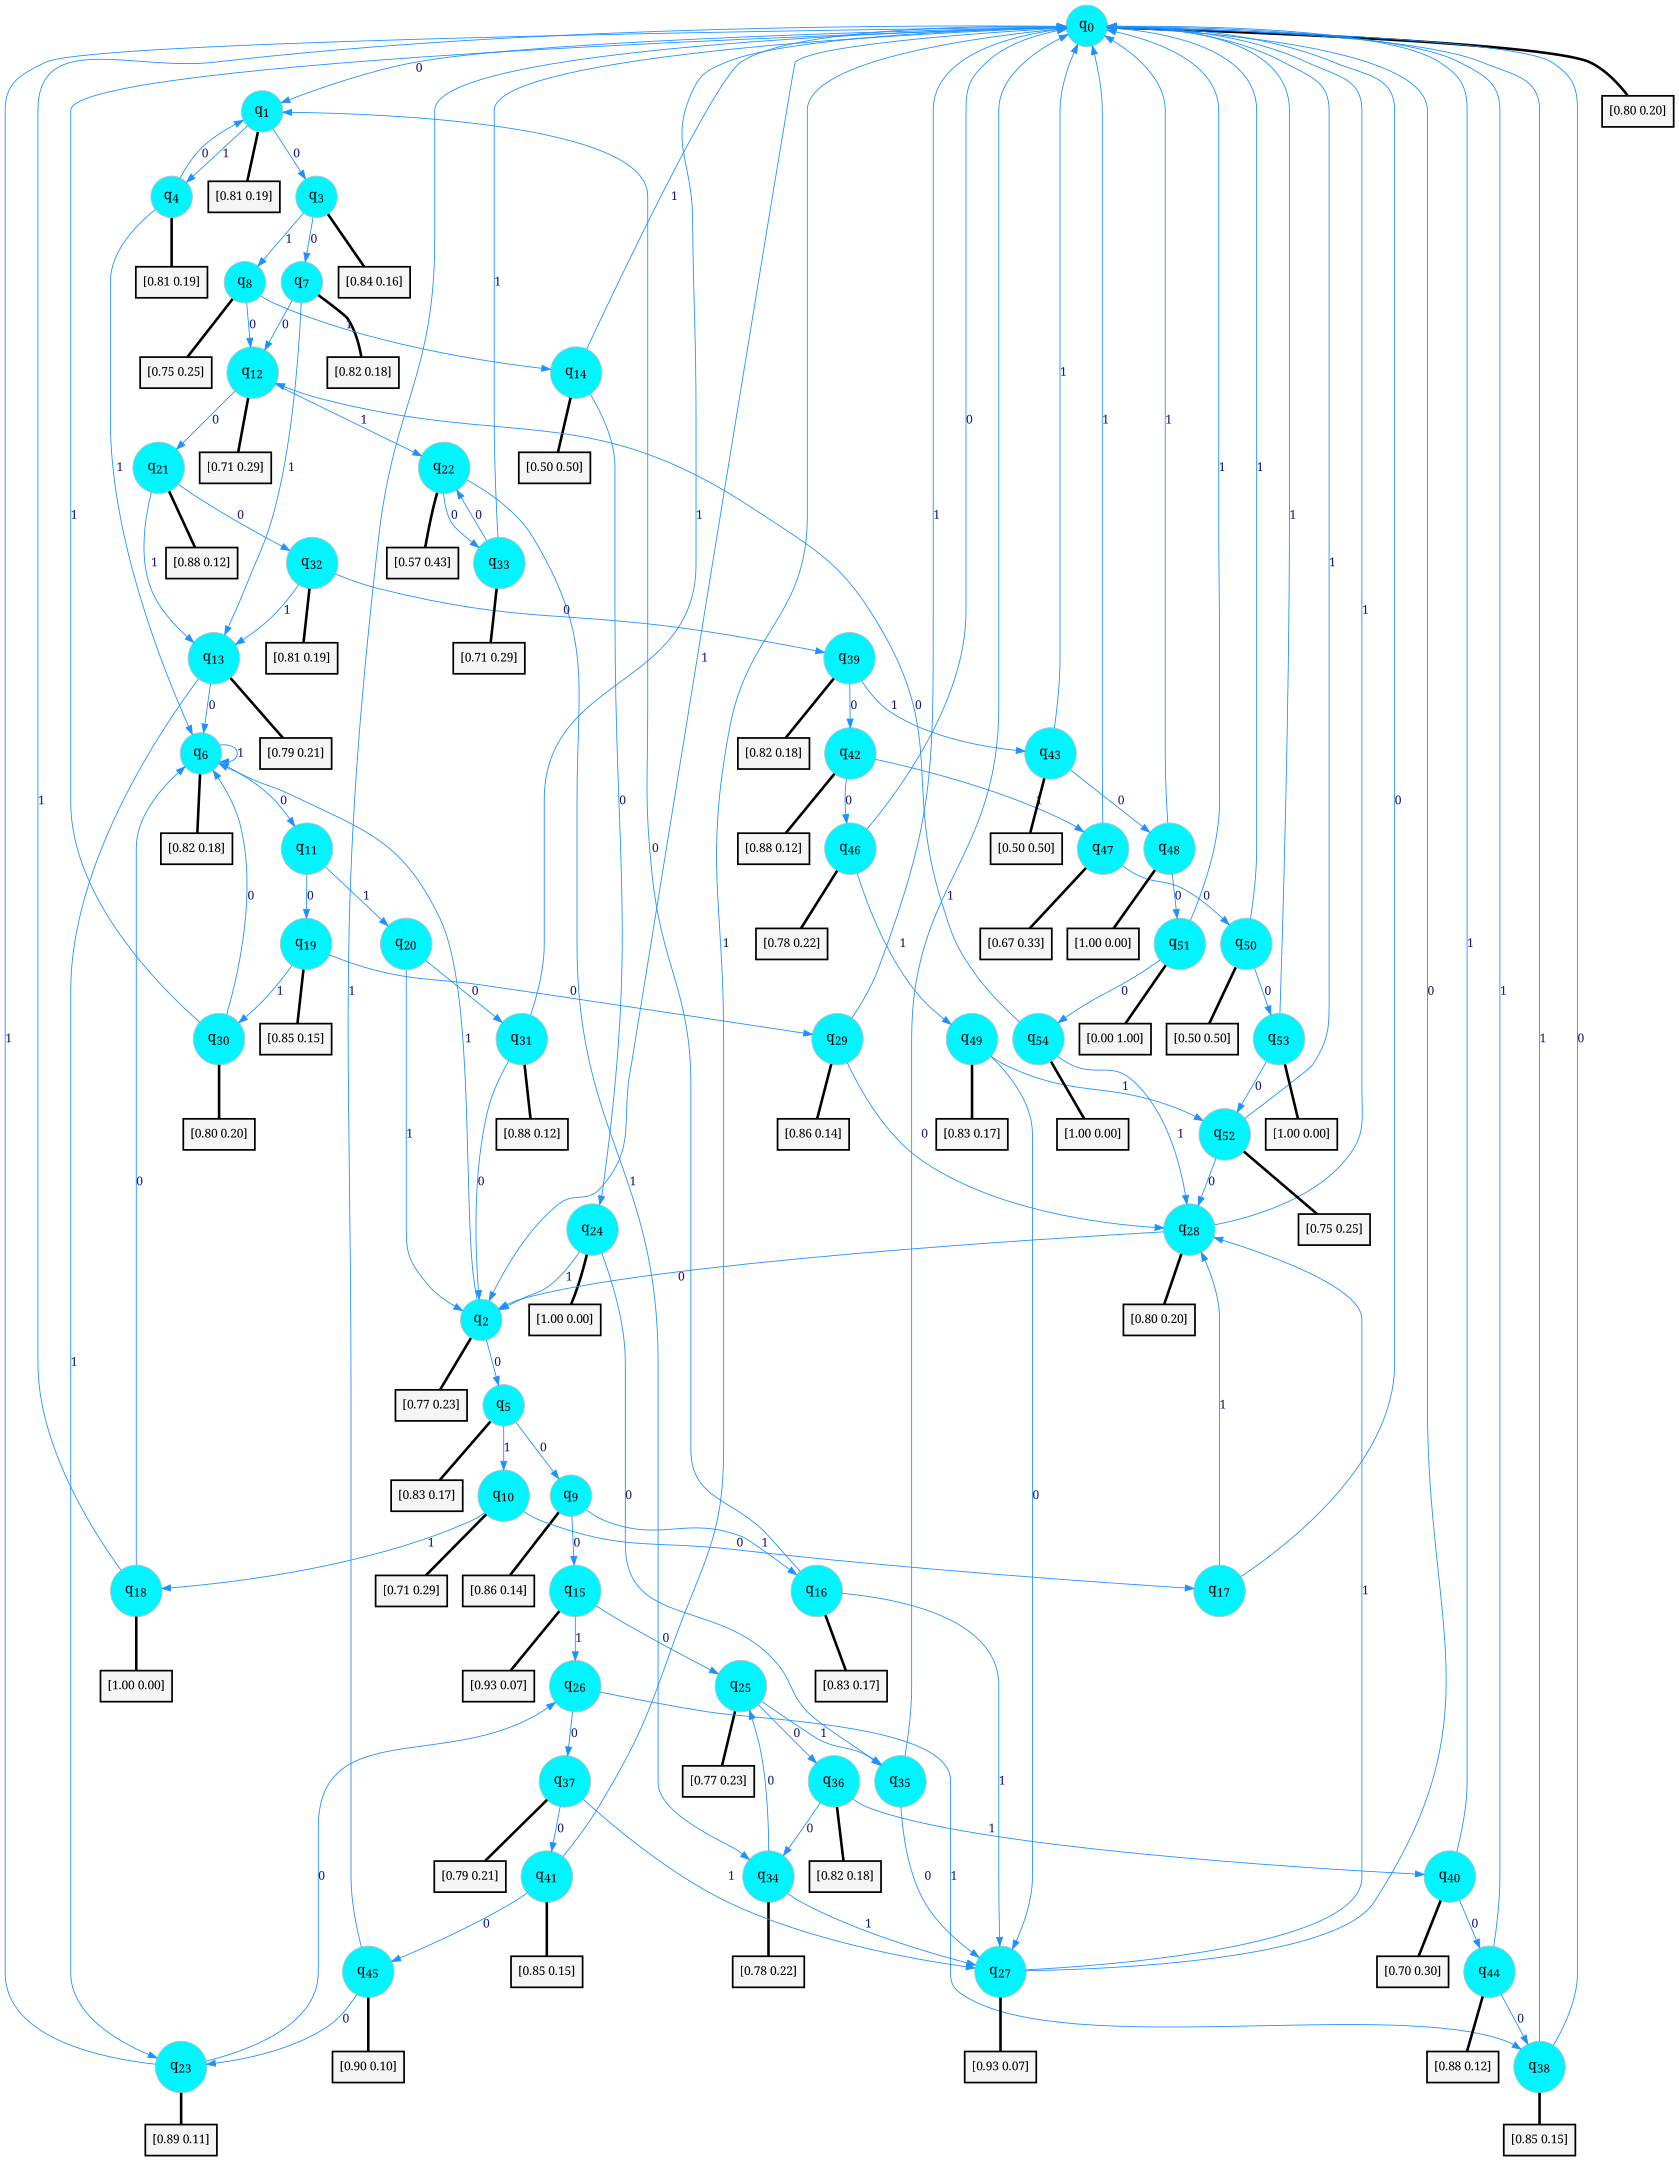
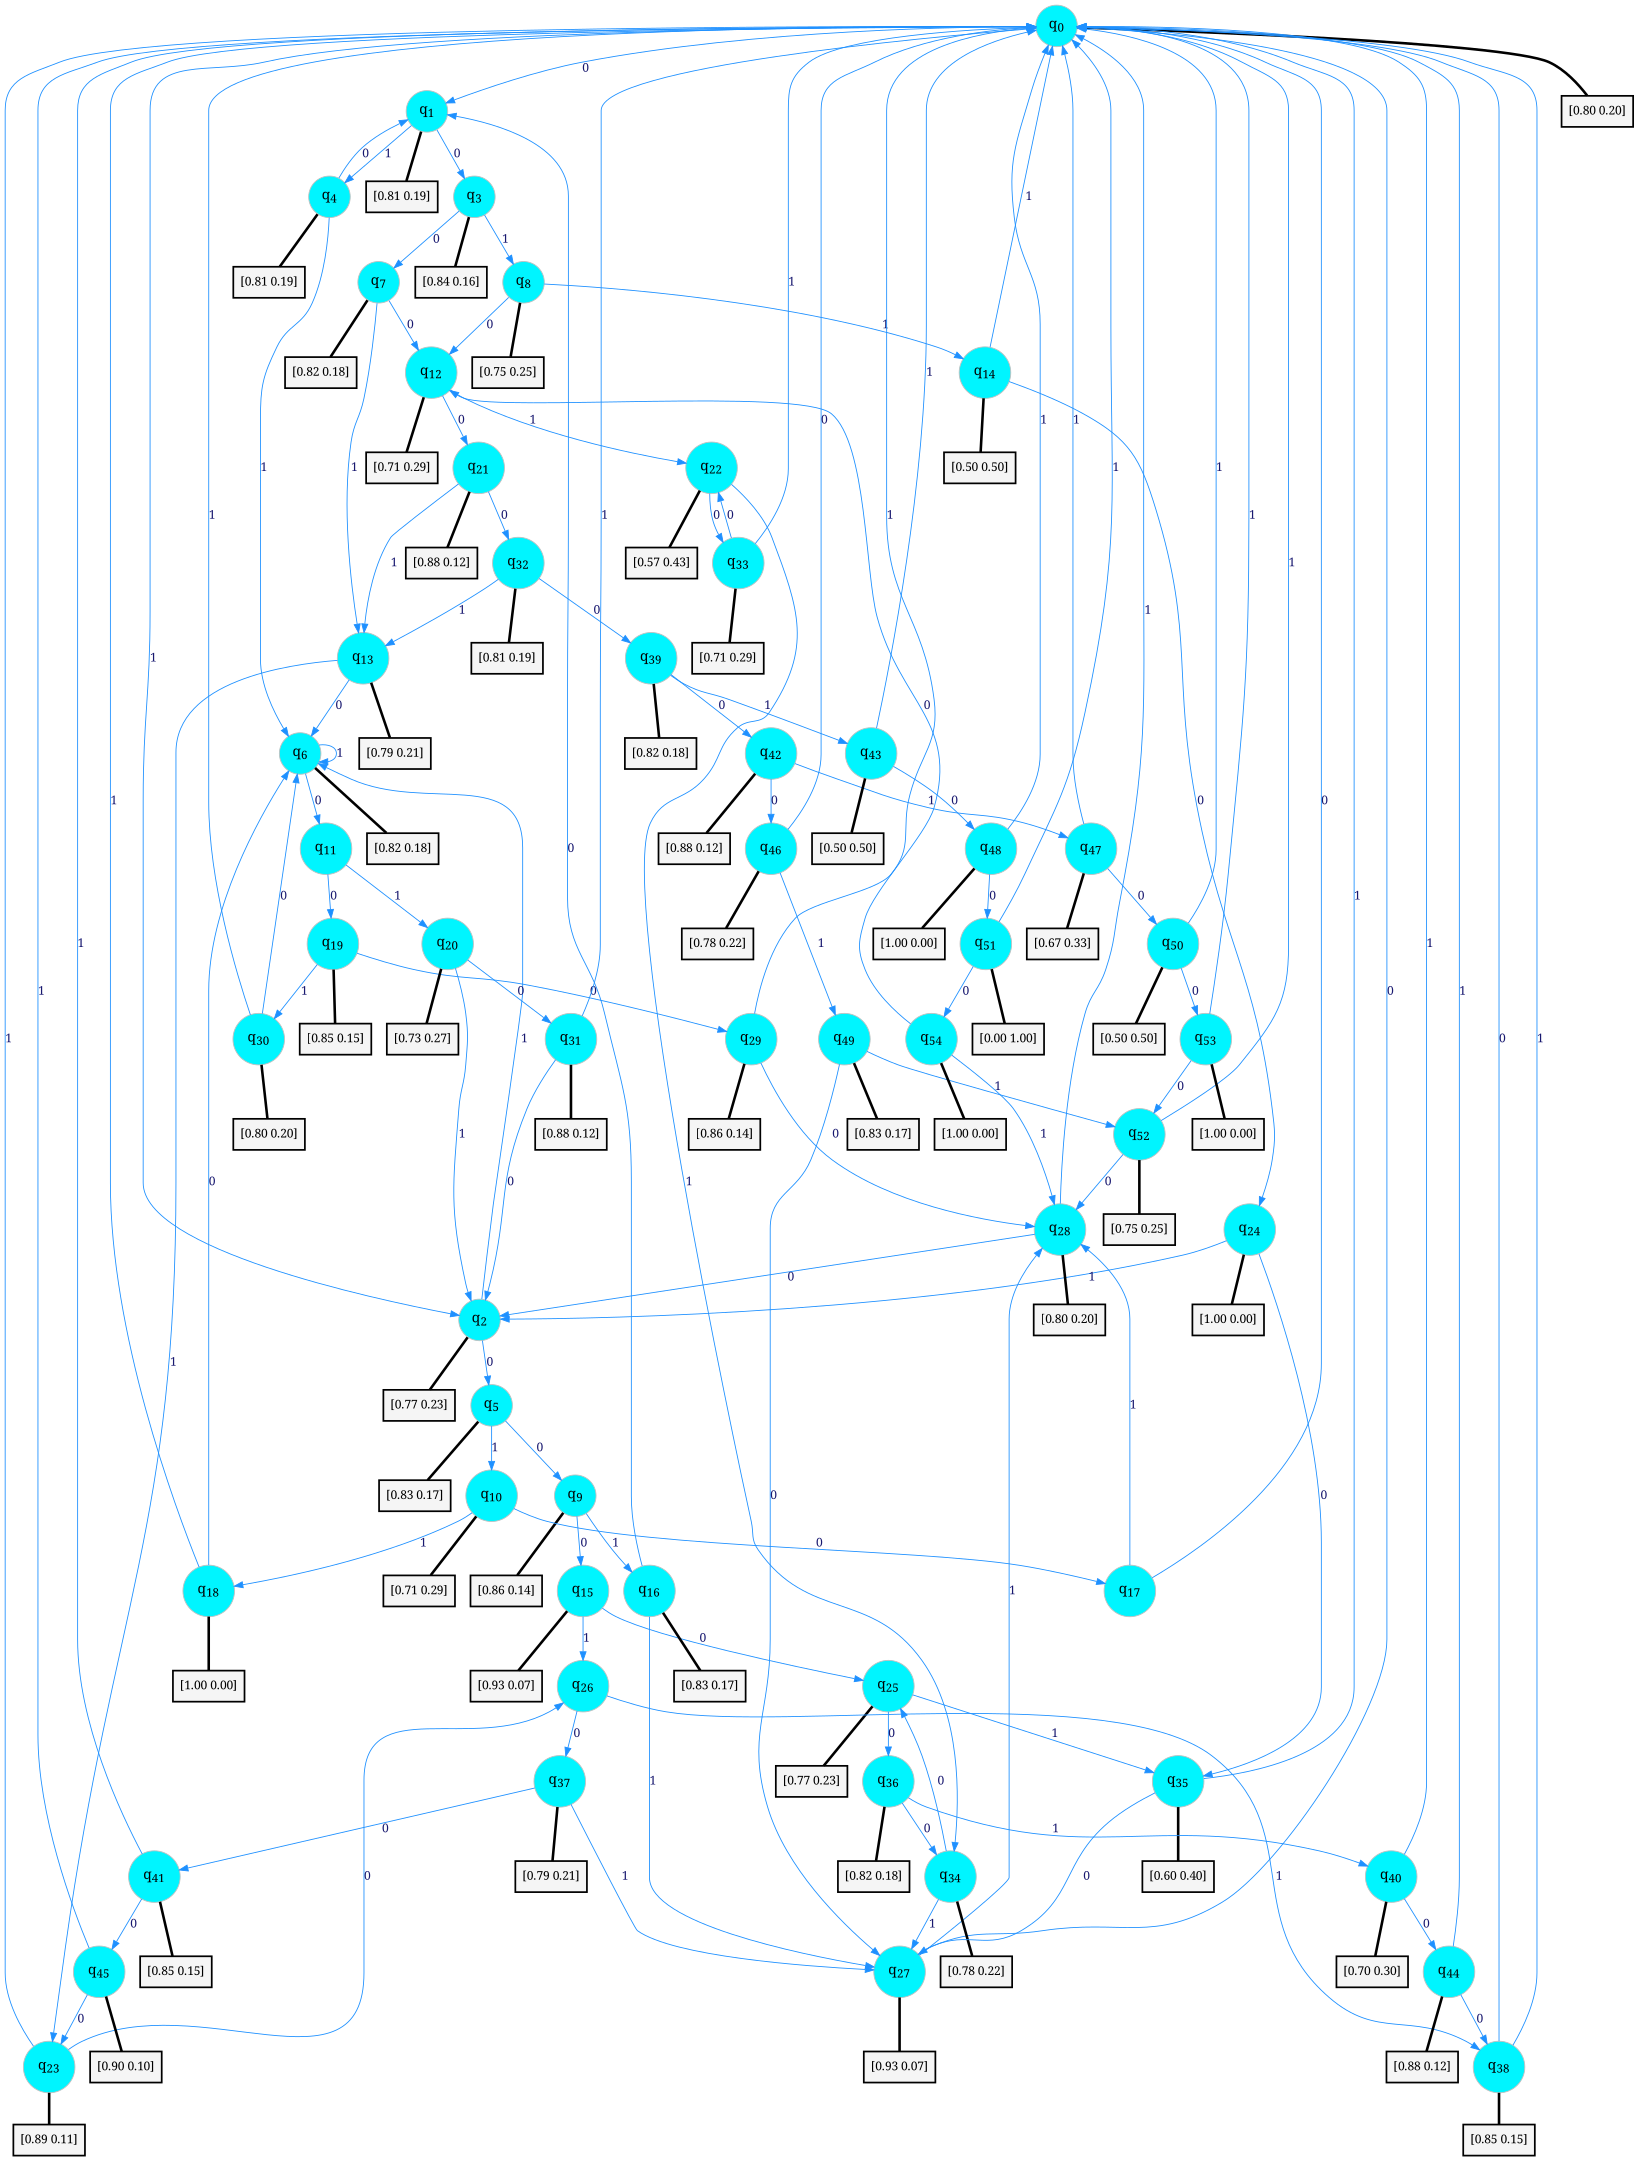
node "[0.73 0.27]": added
node "[0.60 0.40]": added
